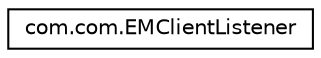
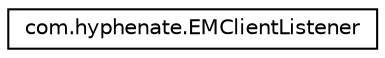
node "com.com.EMClientListener": label "com.com.EMClientListener" -> "com.hyphenate.EMClientListener"
